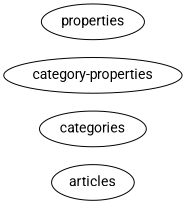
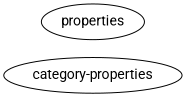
node "categories": removed
node "articles": removed
